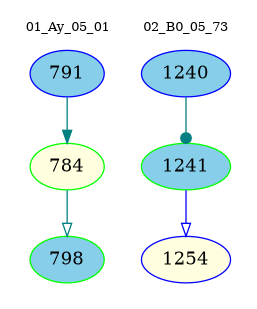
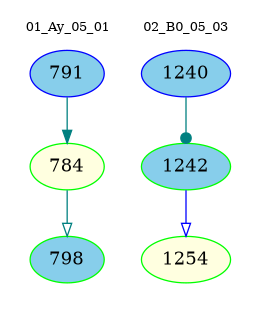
cluster "02_B0_05_73": label "02_B0_05_73" -> "02_B0_05_03"
node "1241": label "1241" -> "1242"
node "1254": color blue -> green
